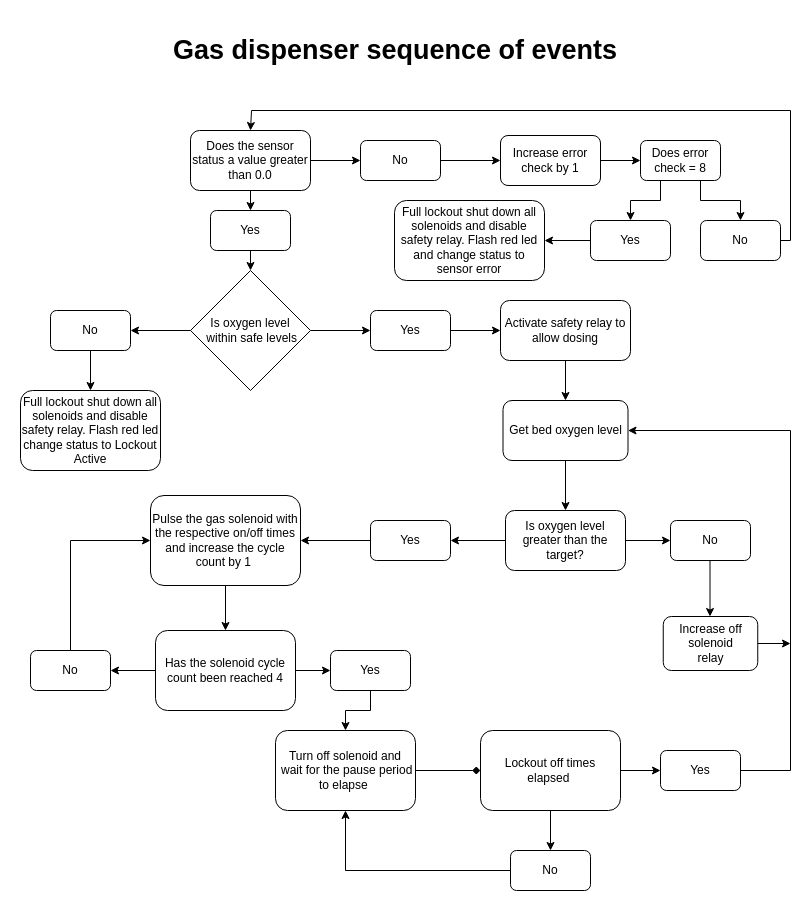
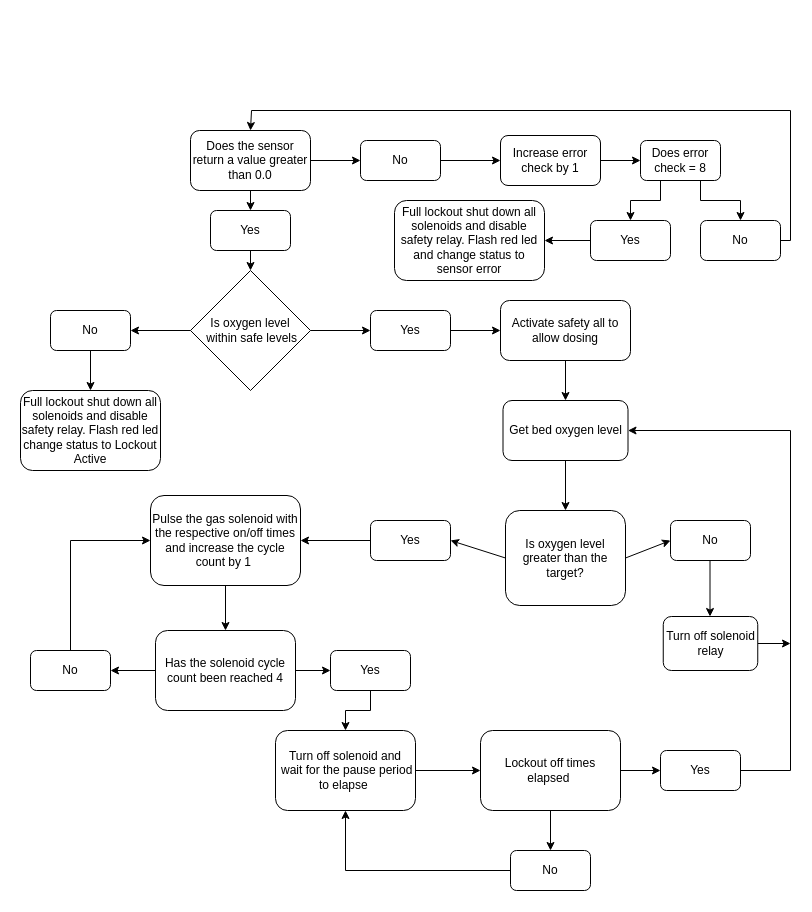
node "Gas dispenser sequence of events": removed
node "Does the sensor status a value greater than 0.0": label "Does the sensor status a value greater than 0.0" -> "Does the sensor return a value greater than 0.0"
node "Activate safety relay to allow dosing": label "Activate safety relay to allow dosing" -> "Activate safety all to allow dosing"
node "Is oxygen level greater than the target?": size 120x60 -> 120x95
node "Increase off solenoid relay": label "Increase off solenoid relay" -> "Turn off solenoid relay"
edge "Turn off solenoid and wait for the pause period to elapse" -> "Lockout off times elapsed": arrowhead diamond -> classic
